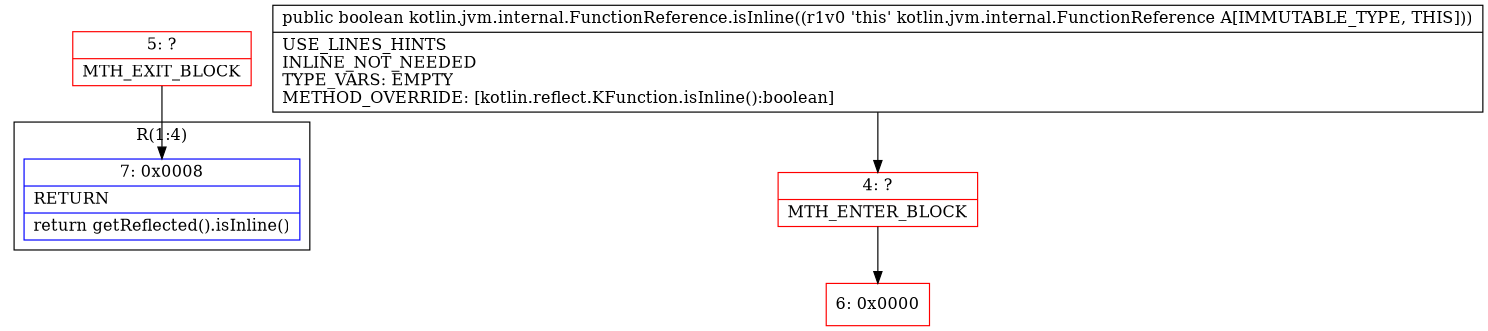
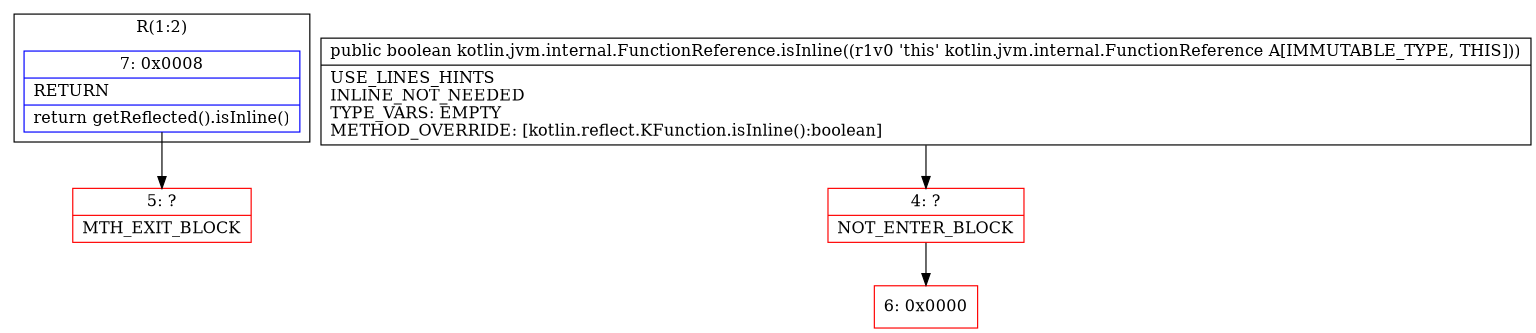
edge "5: ?" -> "7: 0x0008": reversed
cluster "R(1:4)": label "R(1:4)" -> "R(1:2)"
node "4: ?": text "MTH_ENTER_BLOCK" -> "NOT_ENTER_BLOCK"
